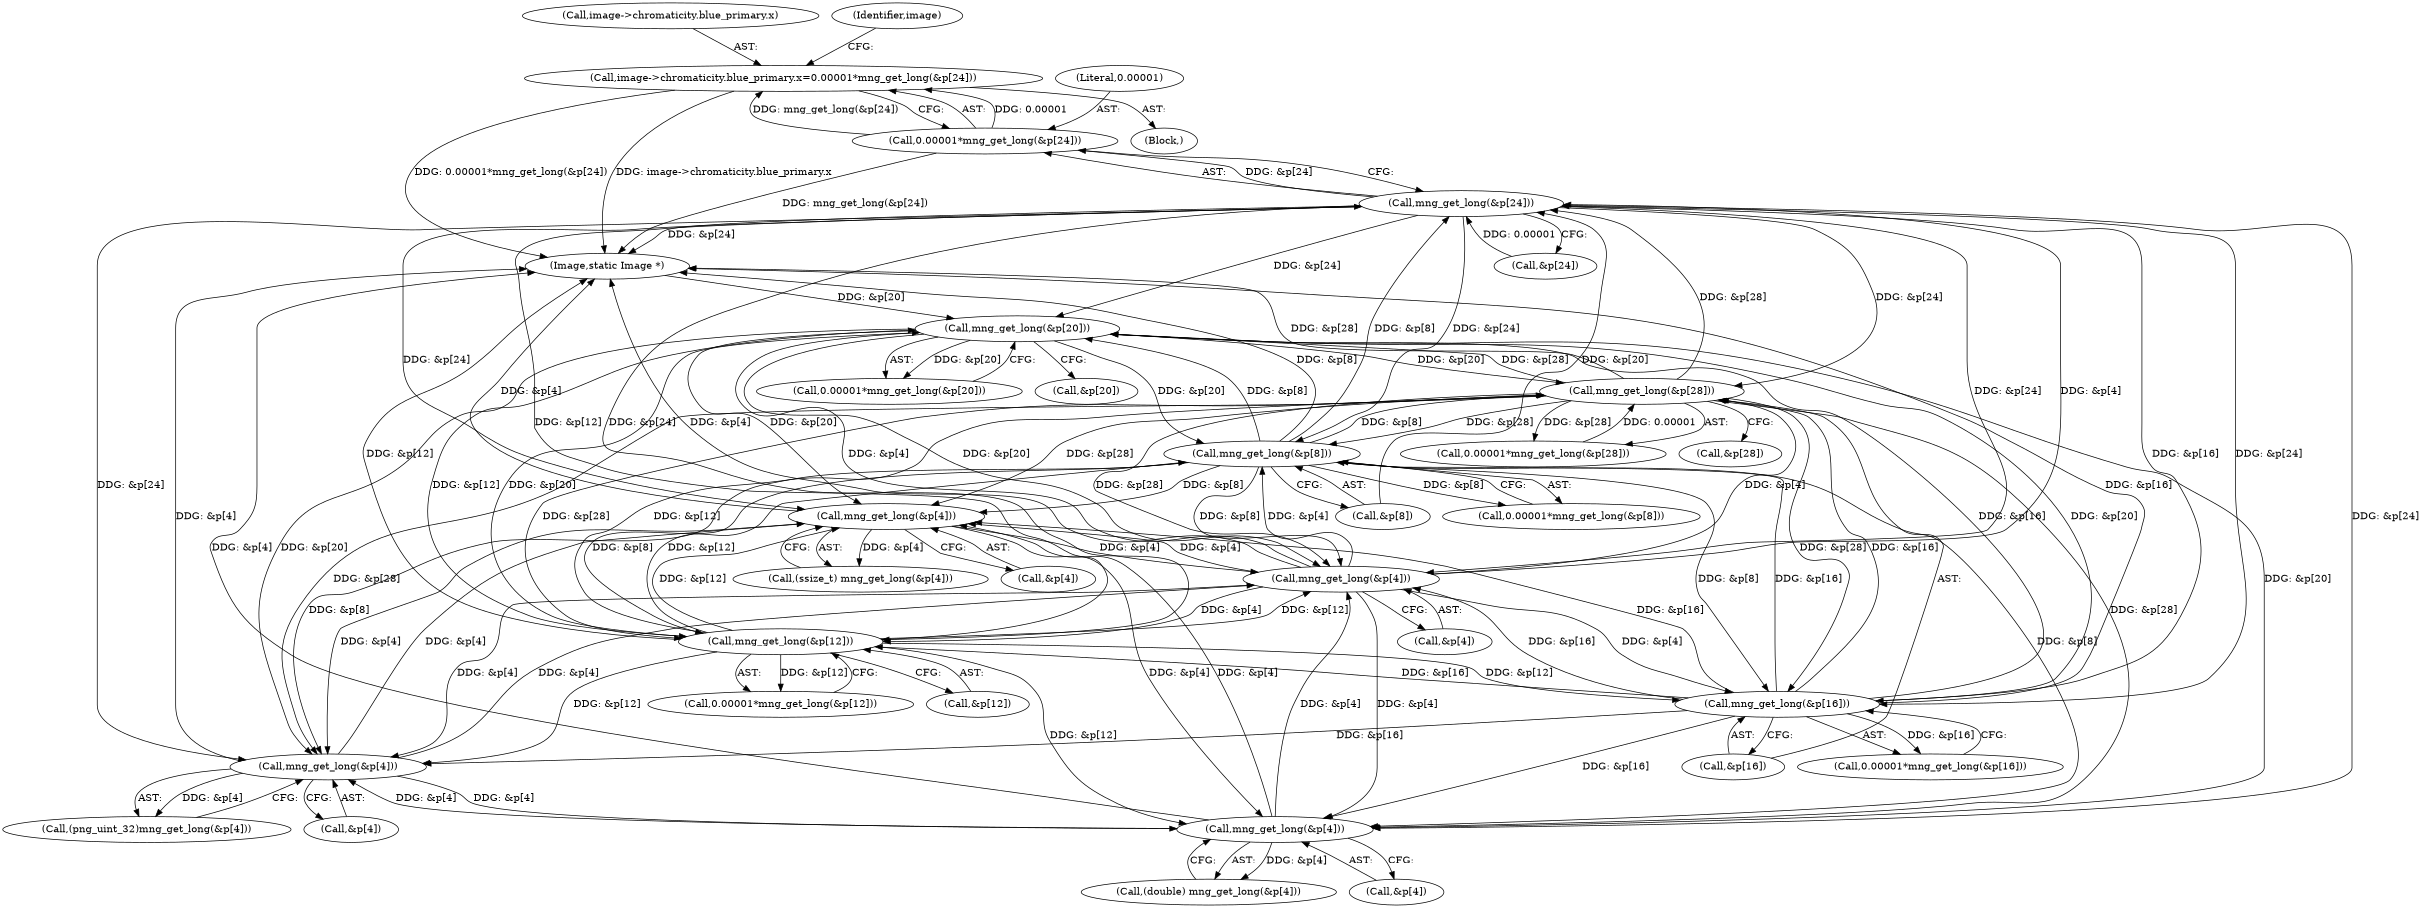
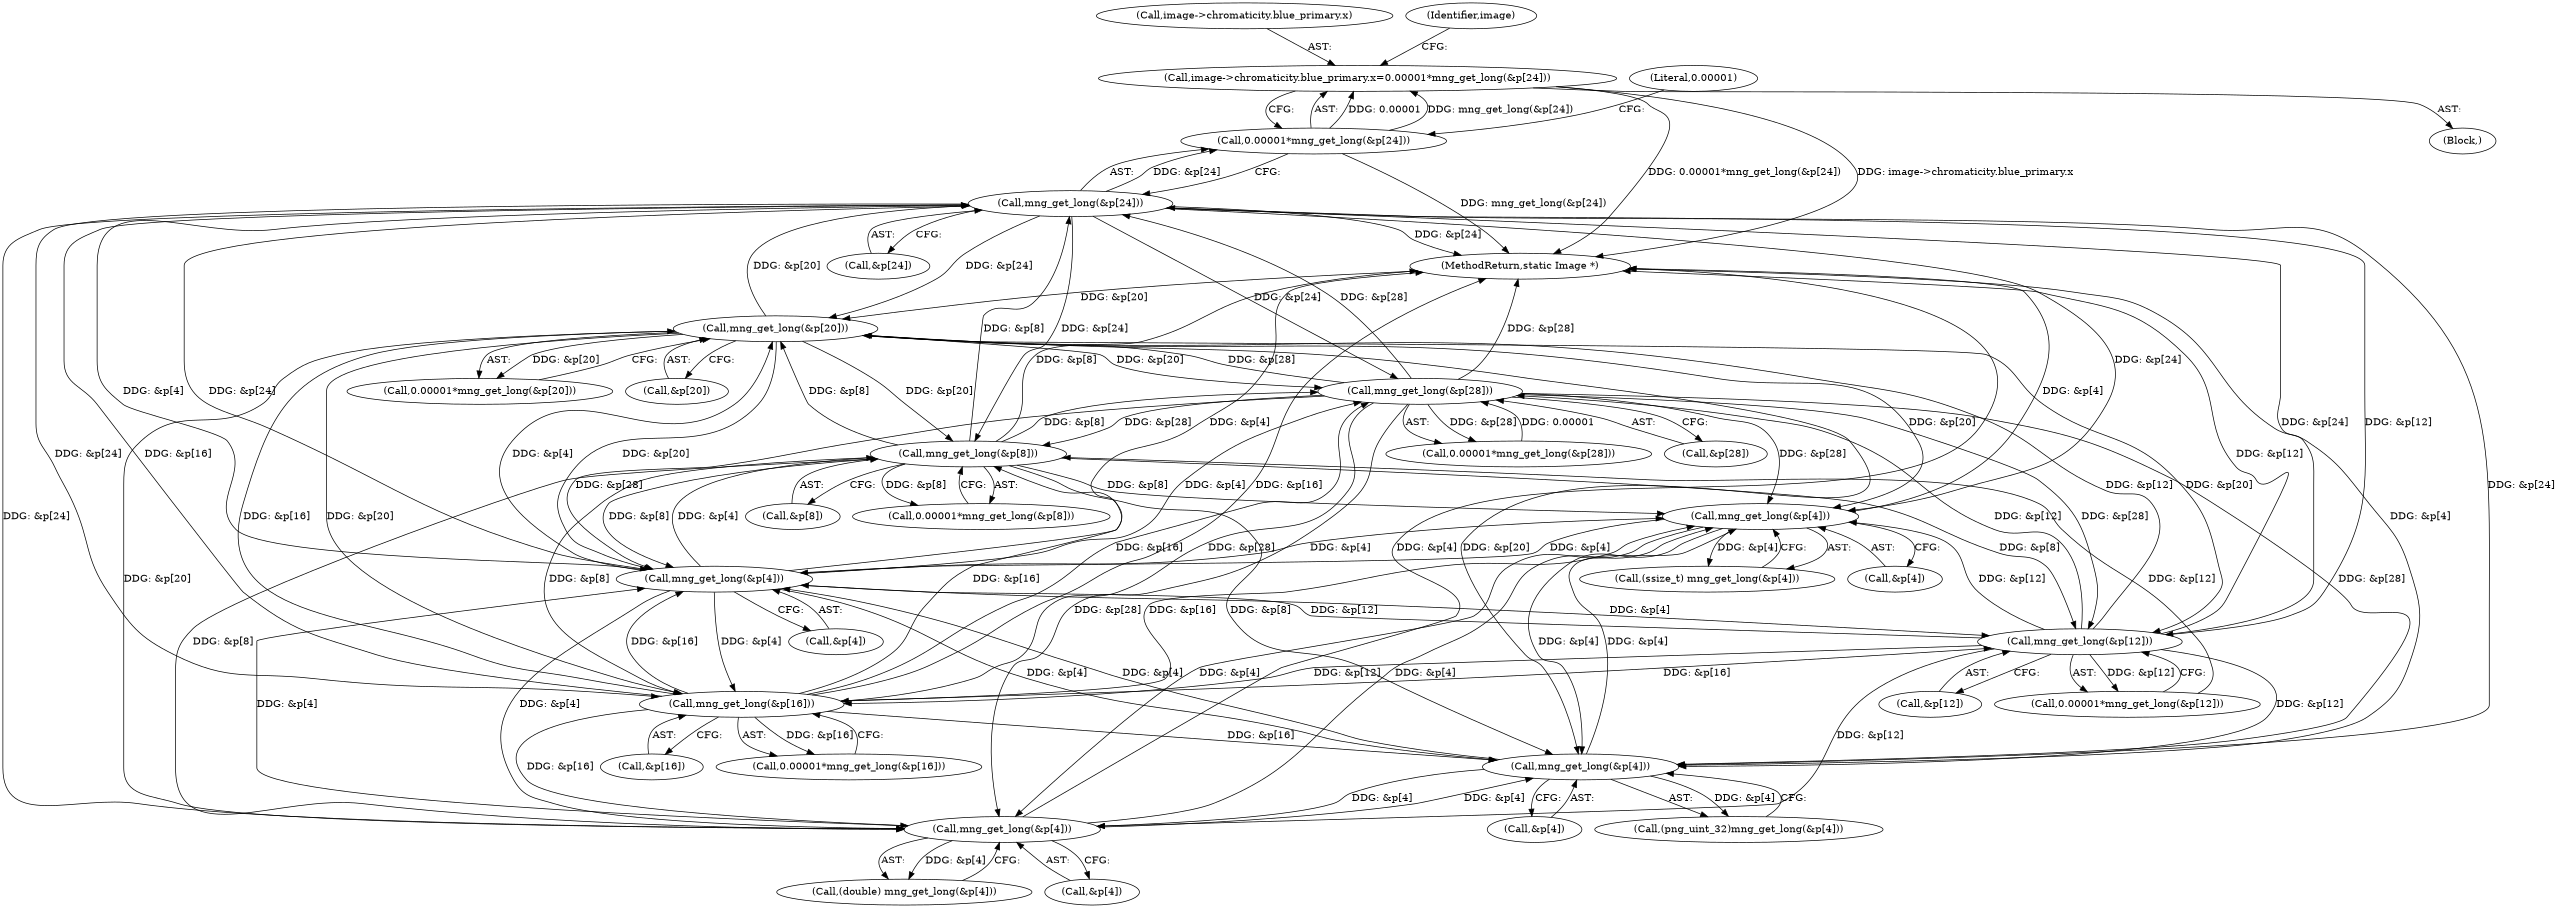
edge "(Literal,0.00001)" -> "(Call,0.00001*mng_get_long(&p[24]))": label "AST: " -> "CFG: "
edge "(Call,&p[24])" -> "(Call,mng_get_long(&p[24]))": label "DDG: 0.00001" -> "AST: "
node "(Image,static Image *)": label "(Image,static Image *)" -> "(MethodReturn,static Image *)"
edge "(Call,&p[20])" -> "(Call,mng_get_long(&p[20]))": added, label "AST:"
edge "(Call,&p[8])" -> "(Call,mng_get_long(&p[24]))": now "(Call,mng_get_long(&p[20]))" -> "(Call,mng_get_long(&p[24]))"
edge "(Call,mng_get_long(&p[12]))" -> "(Call,mng_get_long(&p[8]))": now "(Call,0.00001*mng_get_long(&p[12]))" -> "(Call,mng_get_long(&p[8]))"
edge "(Call,&p[16])" -> "(Call,mng_get_long(&p[28]))": now "(Call,&p[28])" -> "(Call,mng_get_long(&p[28]))"
